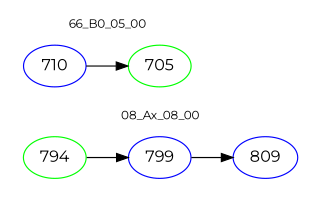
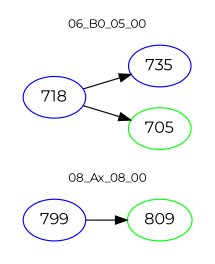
cluster "66_B0_05_00": label "66_B0_05_00" -> "06_B0_05_00"
node "710": label "710" -> "718"
node "735": added
node "794": removed
node "809": color blue -> green
